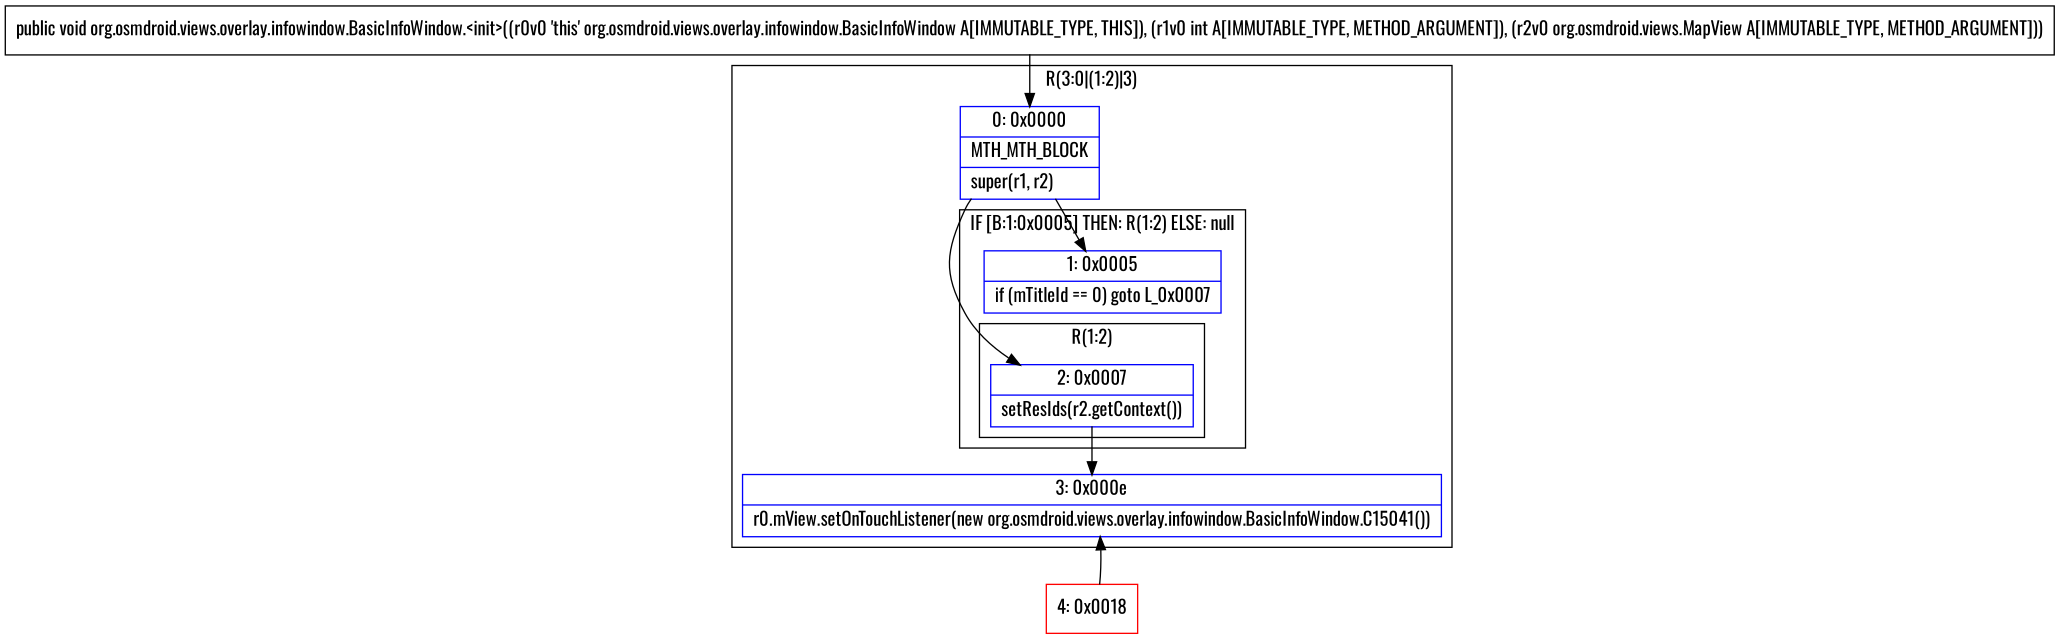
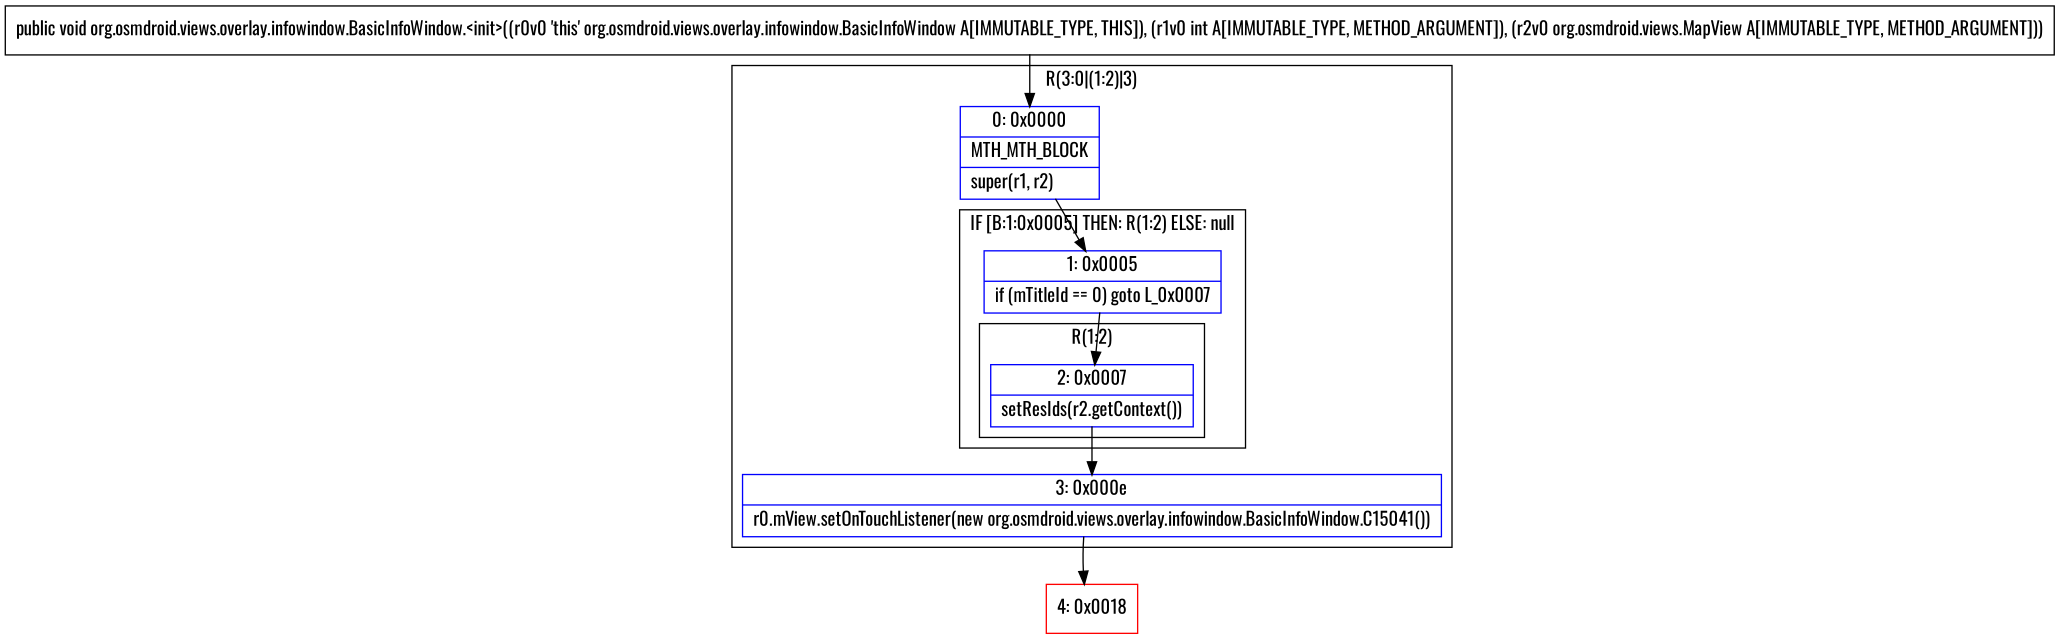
edge "0: 0x0000" -> "2: 0x0007": now "1: 0x0005" -> "2: 0x0007"
edge "4: 0x0018" -> "3: 0x000e": reversed
